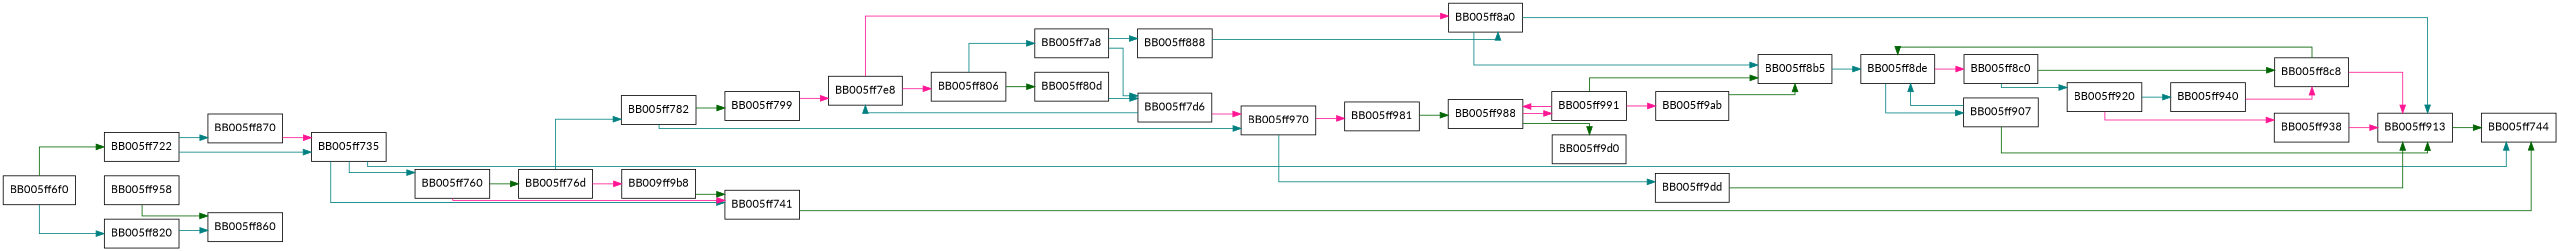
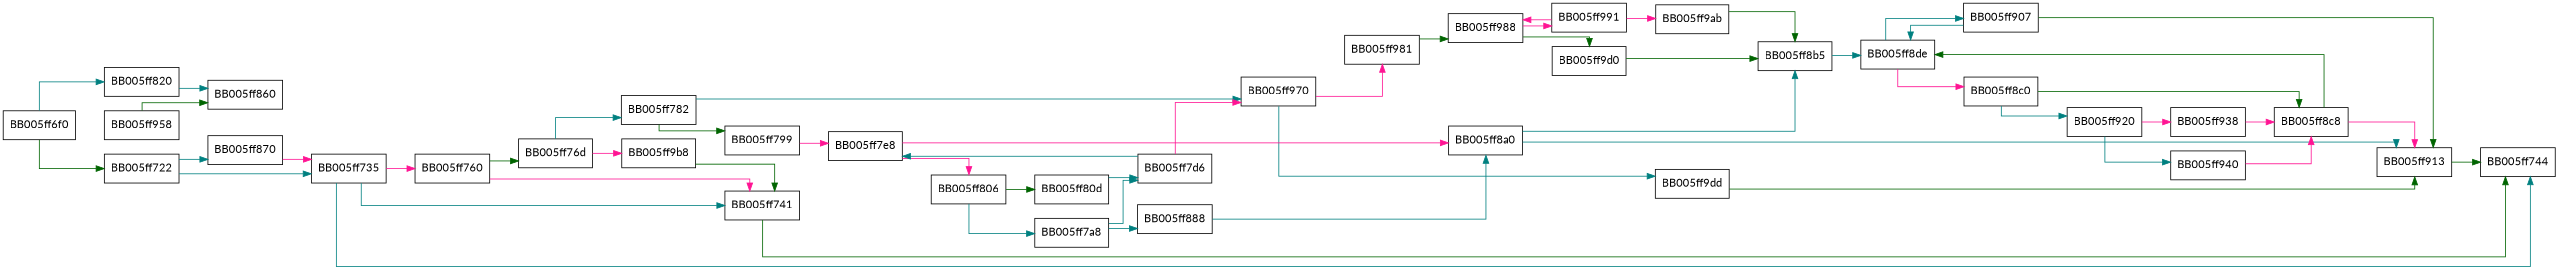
edge "BB005ff991" -> "BB005ff8b5": now "BB005ff9d0" -> "BB005ff8b5"
edge "BB005ff938" -> "BB005ff913": now "BB005ff938" -> "BB005ff8c8"
edge "BB005ff735" -> "BB005ff760": color teal -> deeppink
node "BB009ff9b8": label "BB009ff9b8" -> "BB005ff9b8"
